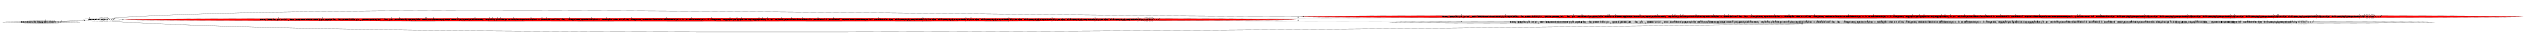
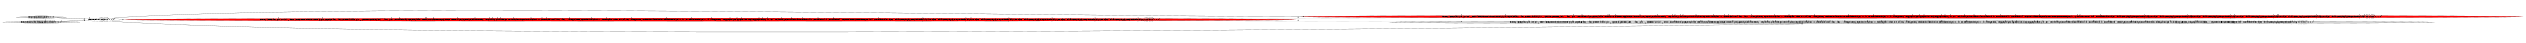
node "testGroupingSetsNoSuperset['0', '1', '0']": added
